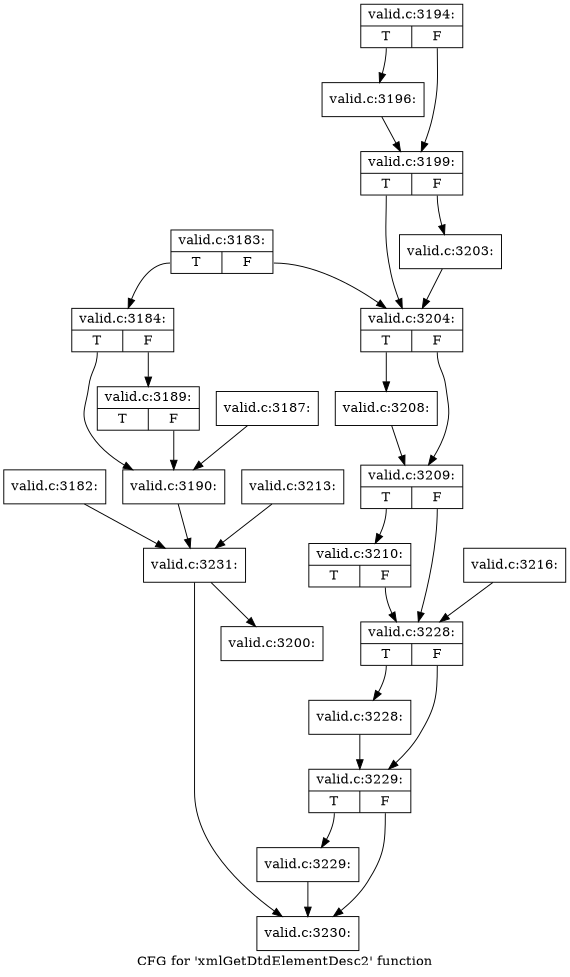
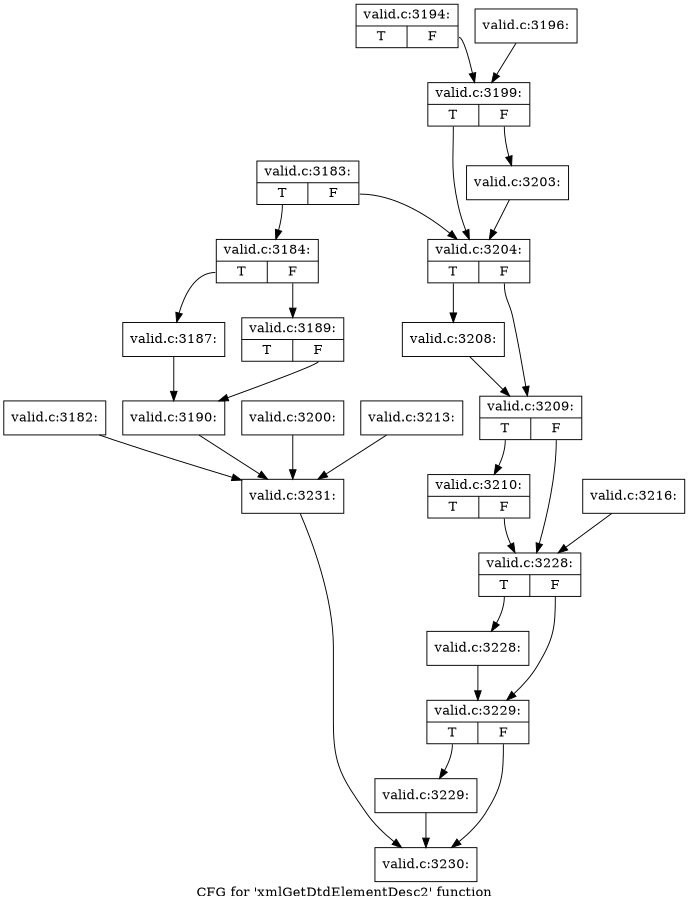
edge "valid.c:3194:" -> "valid.c:3196:": removed
edge "valid.c:3184:" -> "valid.c:3190:": now "valid.c:3184:" -> "valid.c:3187:"
edge "valid.c:3231:" -> "valid.c:3200:": reversed
